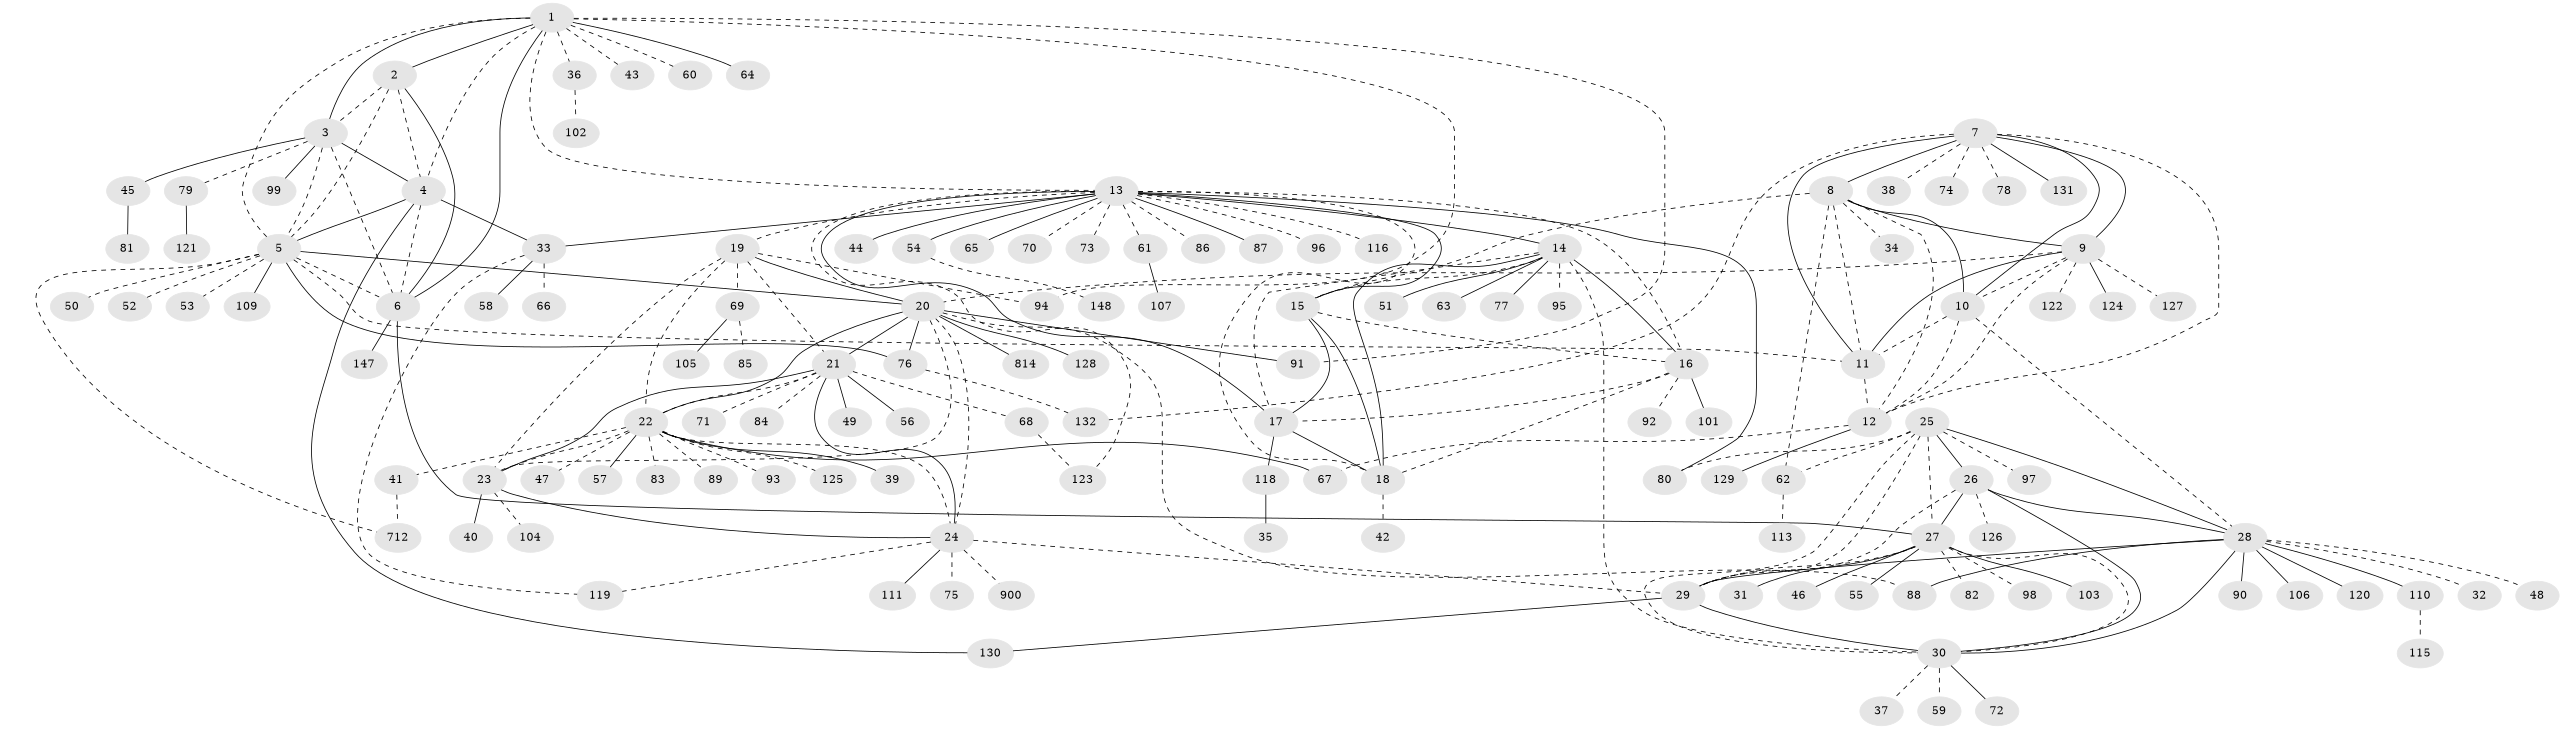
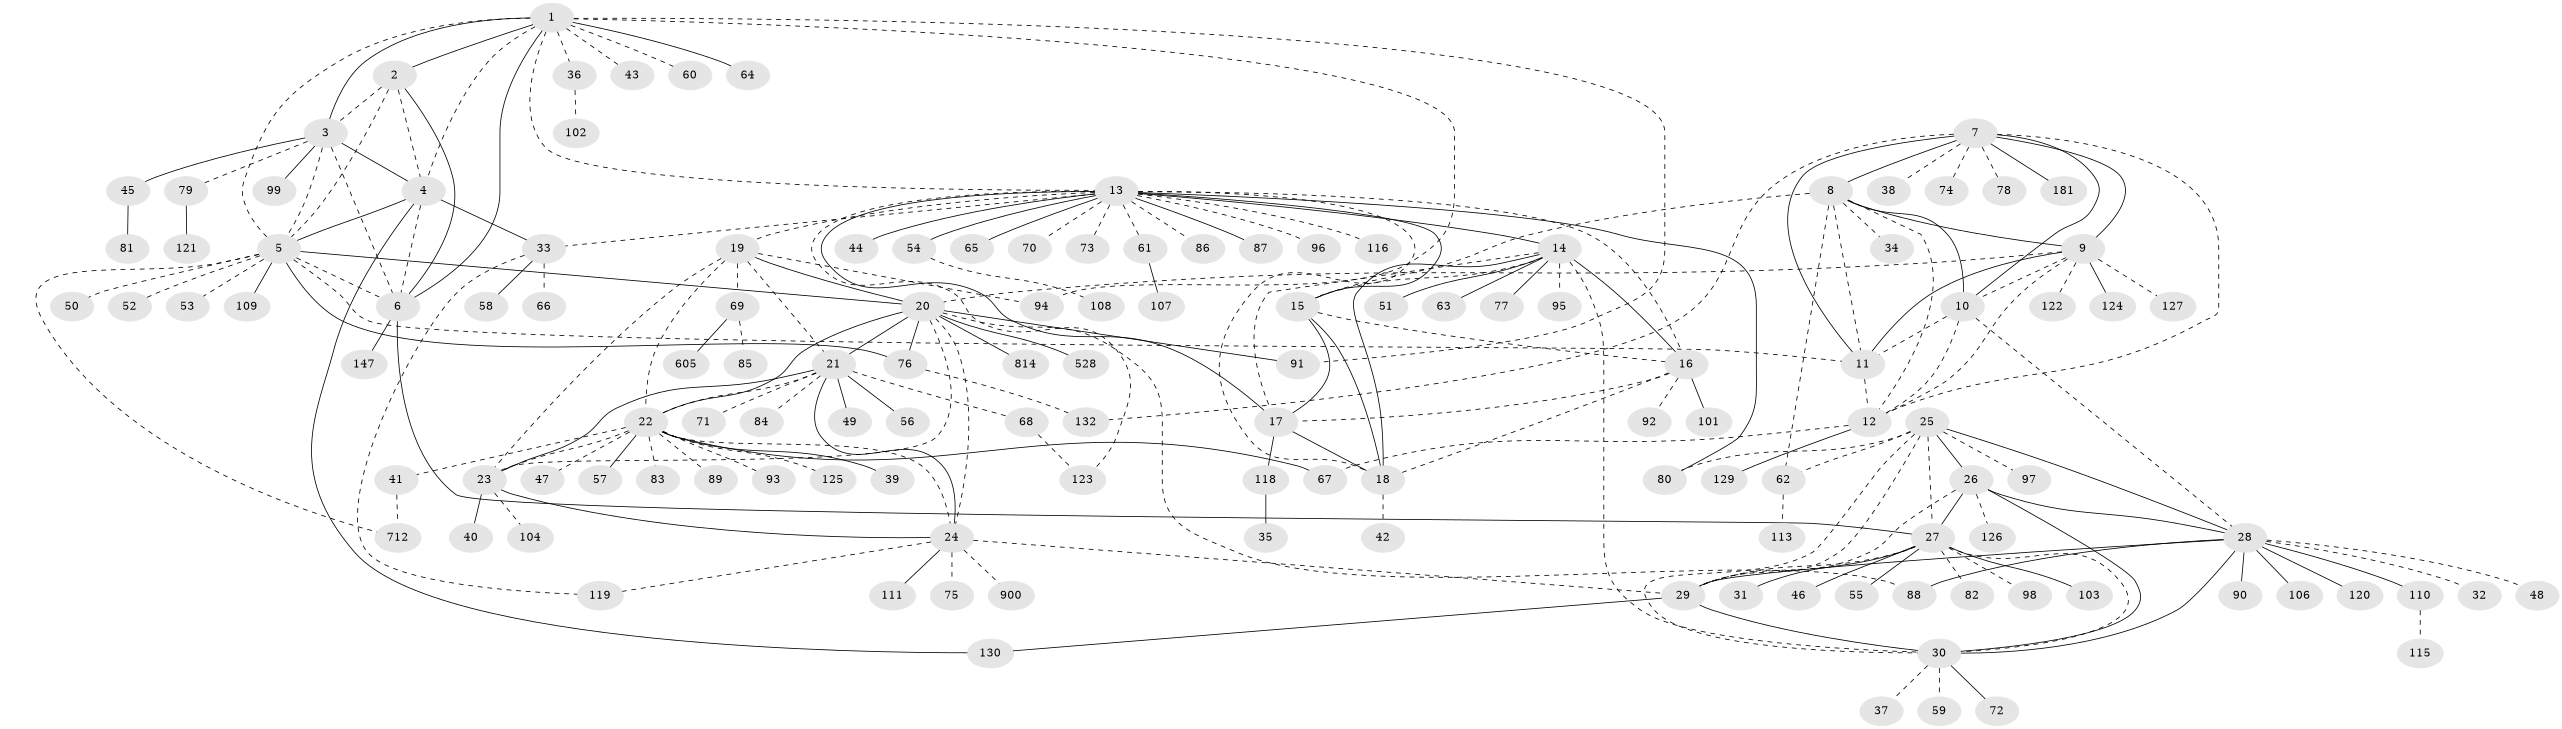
node "131": label "131" -> "181"
edge "13" -- "33": style solid -> dashed
node "148": label "148" -> "108"
node "105": label "105" -> "605"
node "128": label "128" -> "528"
